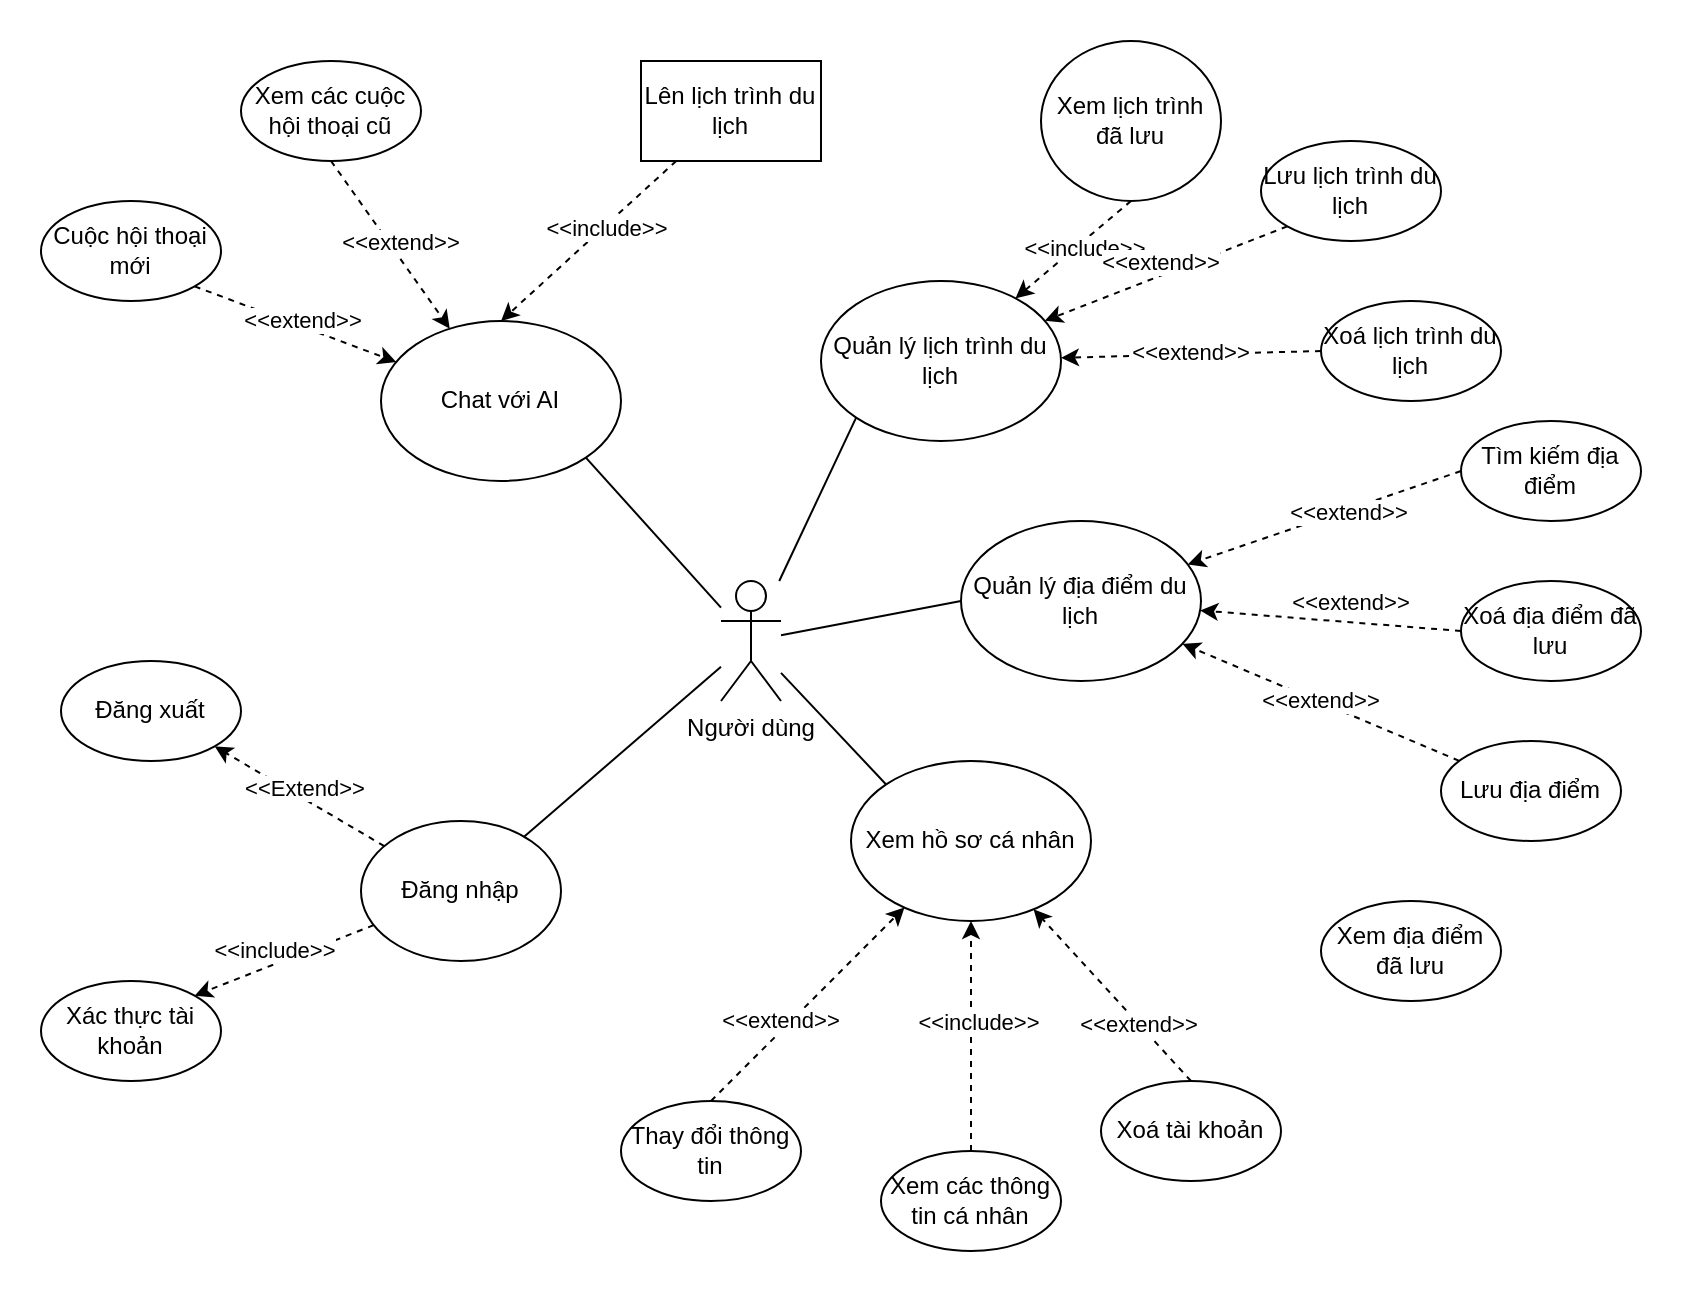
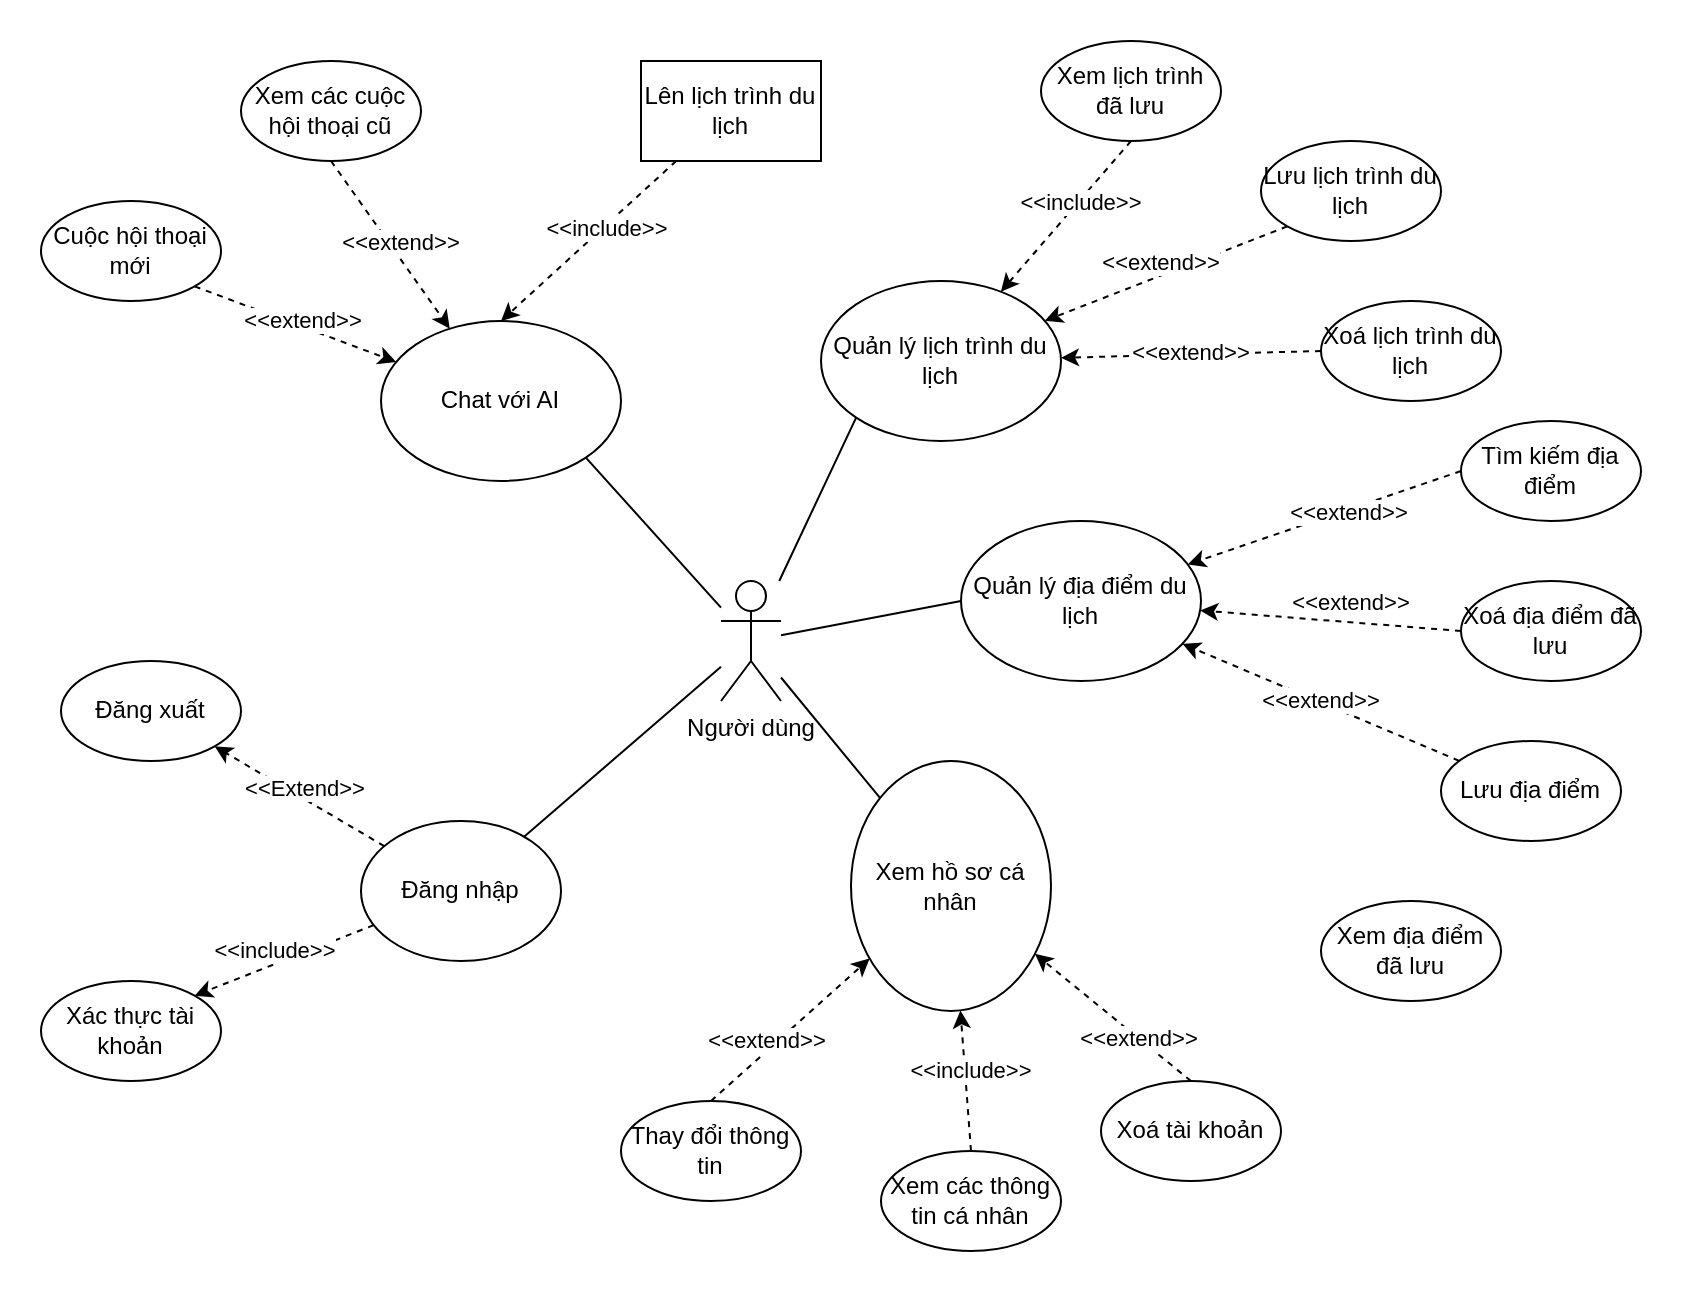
node "Xem lịch trình đã lưu": size 180x160 -> 180x100
node "Xem hồ sơ cá nhân": size 240x160 -> 200x250
